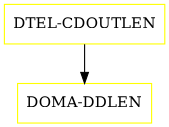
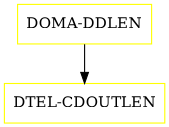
edge "DTEL-CDOUTLEN" -> "DOMA-DDLEN": reversed
